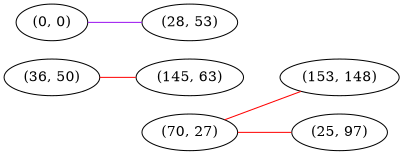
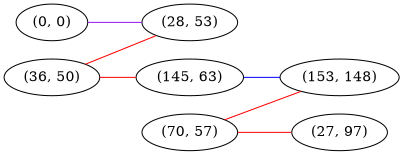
edge "(28, 53)" -- "(36, 50)": added
edge "(145, 63)" -- "(153, 148)": added
node "(70, 27)": label "(70, 27)" -> "(70, 57)"
node "(25, 97)": label "(25, 97)" -> "(27, 97)"
